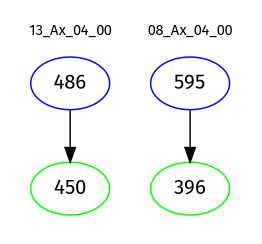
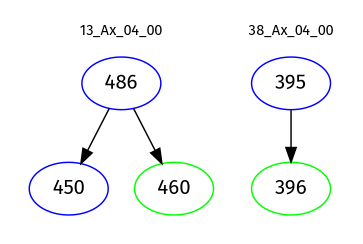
cluster "08_Ax_04_00": label "08_Ax_04_00" -> "38_Ax_04_00"
node "595": label "595" -> "395"
node "450": color green -> blue
node "460": added
